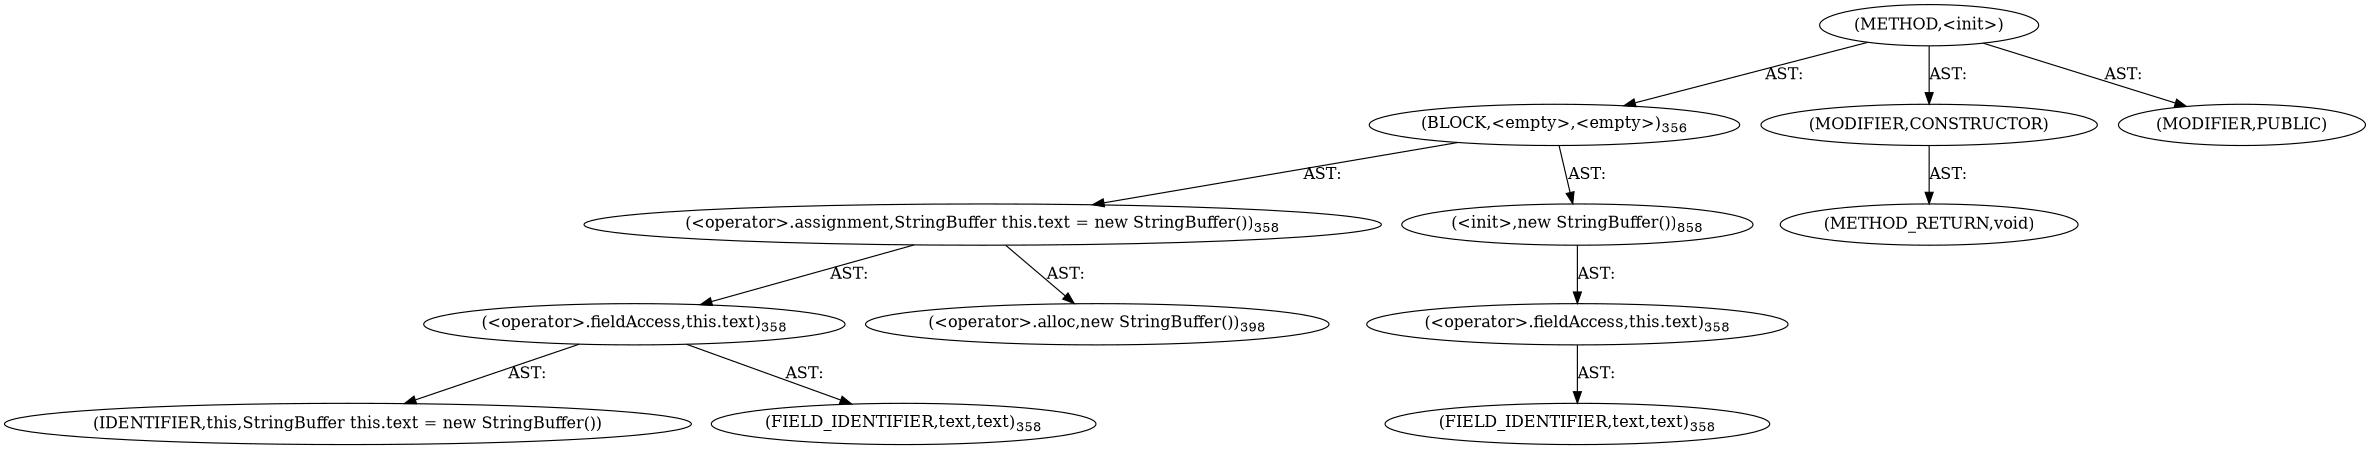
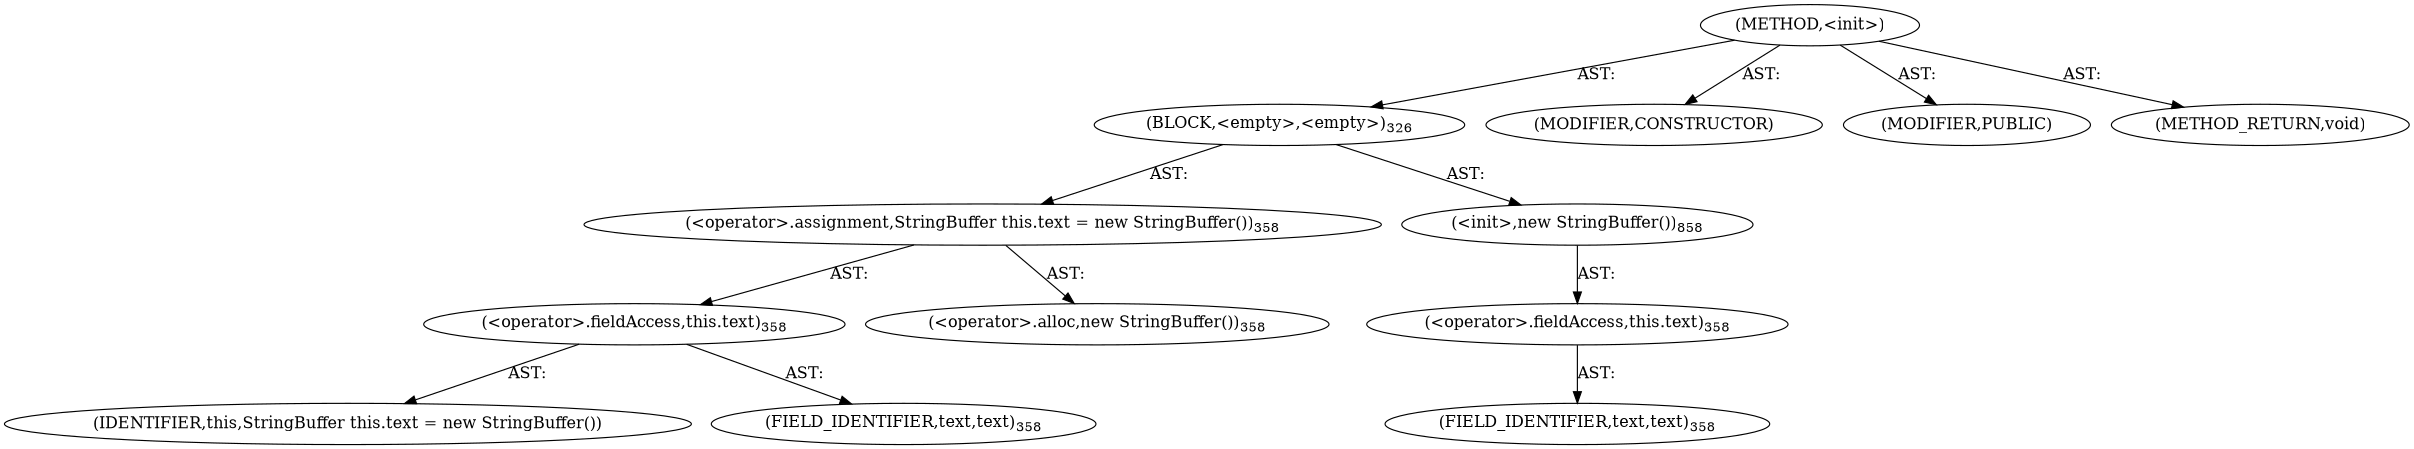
node "(BLOCK,<empty>,<empty>)": text "356" -> "326"
edge "(MODIFIER,CONSTRUCTOR)" -> "(METHOD_RETURN,void)": now "(METHOD,<init>)" -> "(METHOD_RETURN,void)"
node "(<operator>.alloc,new StringBuffer())": text "398" -> "358"
